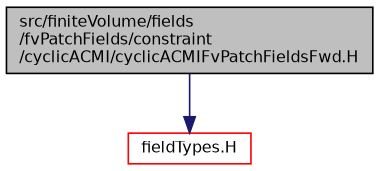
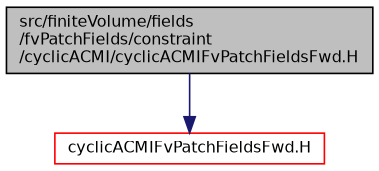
node "fieldTypes.H": label "fieldTypes.H" -> "cyclicACMIFvPatchFieldsFwd.H"
